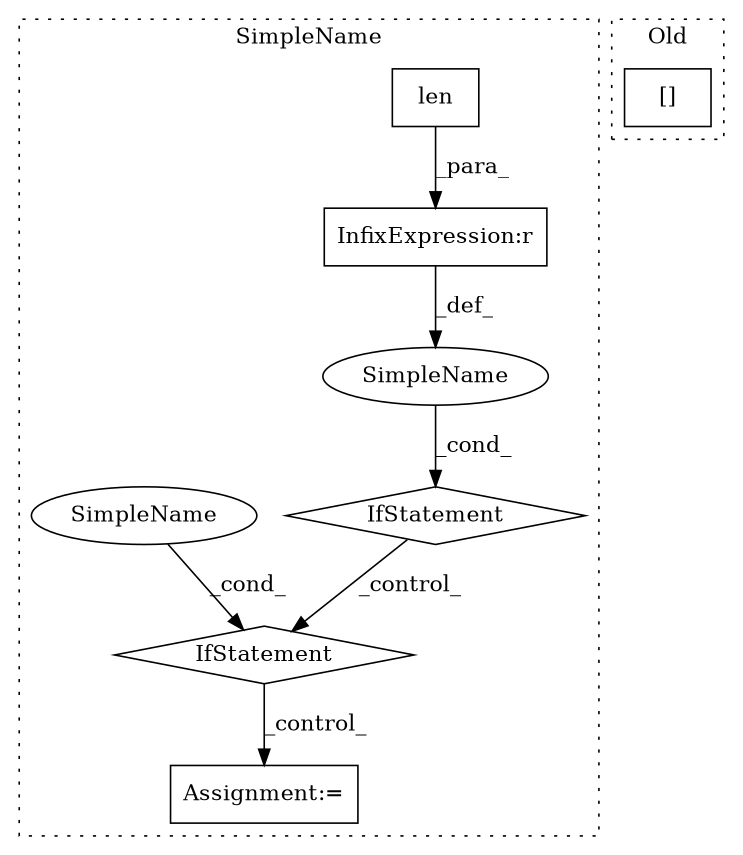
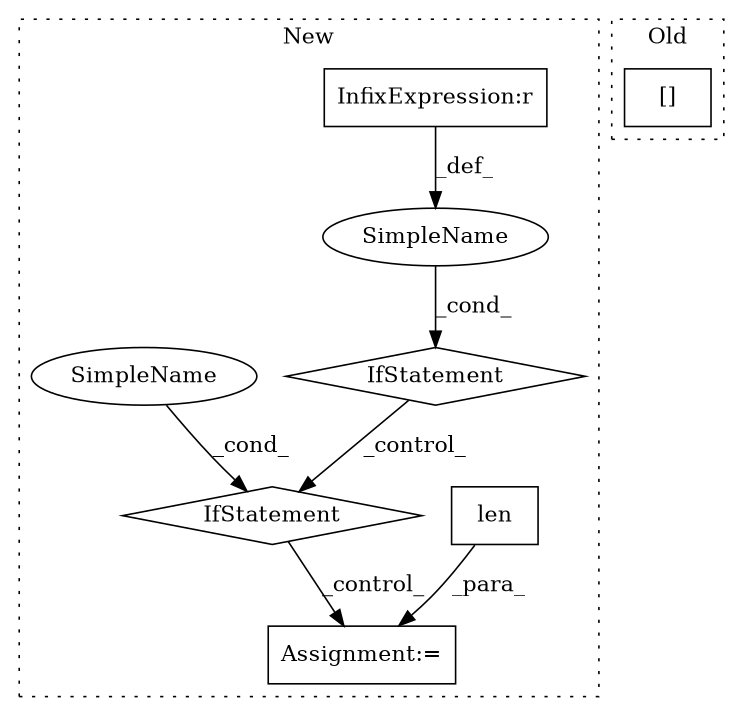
cluster "SimpleName": label "SimpleName" -> "New"
edge "len" -> "InfixExpression:r": now "len" -> "Assignment:="
